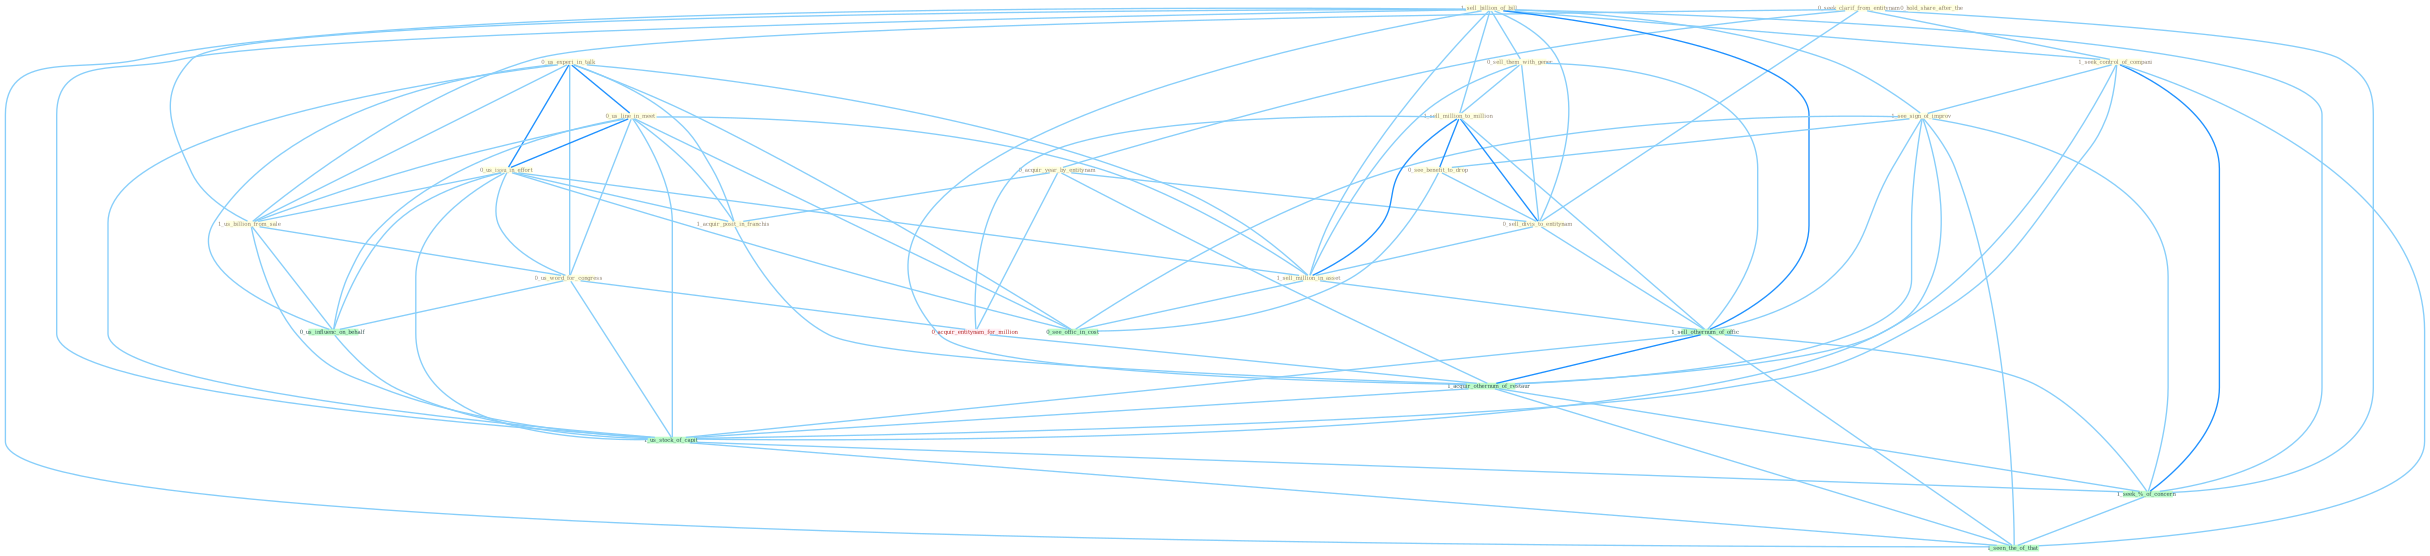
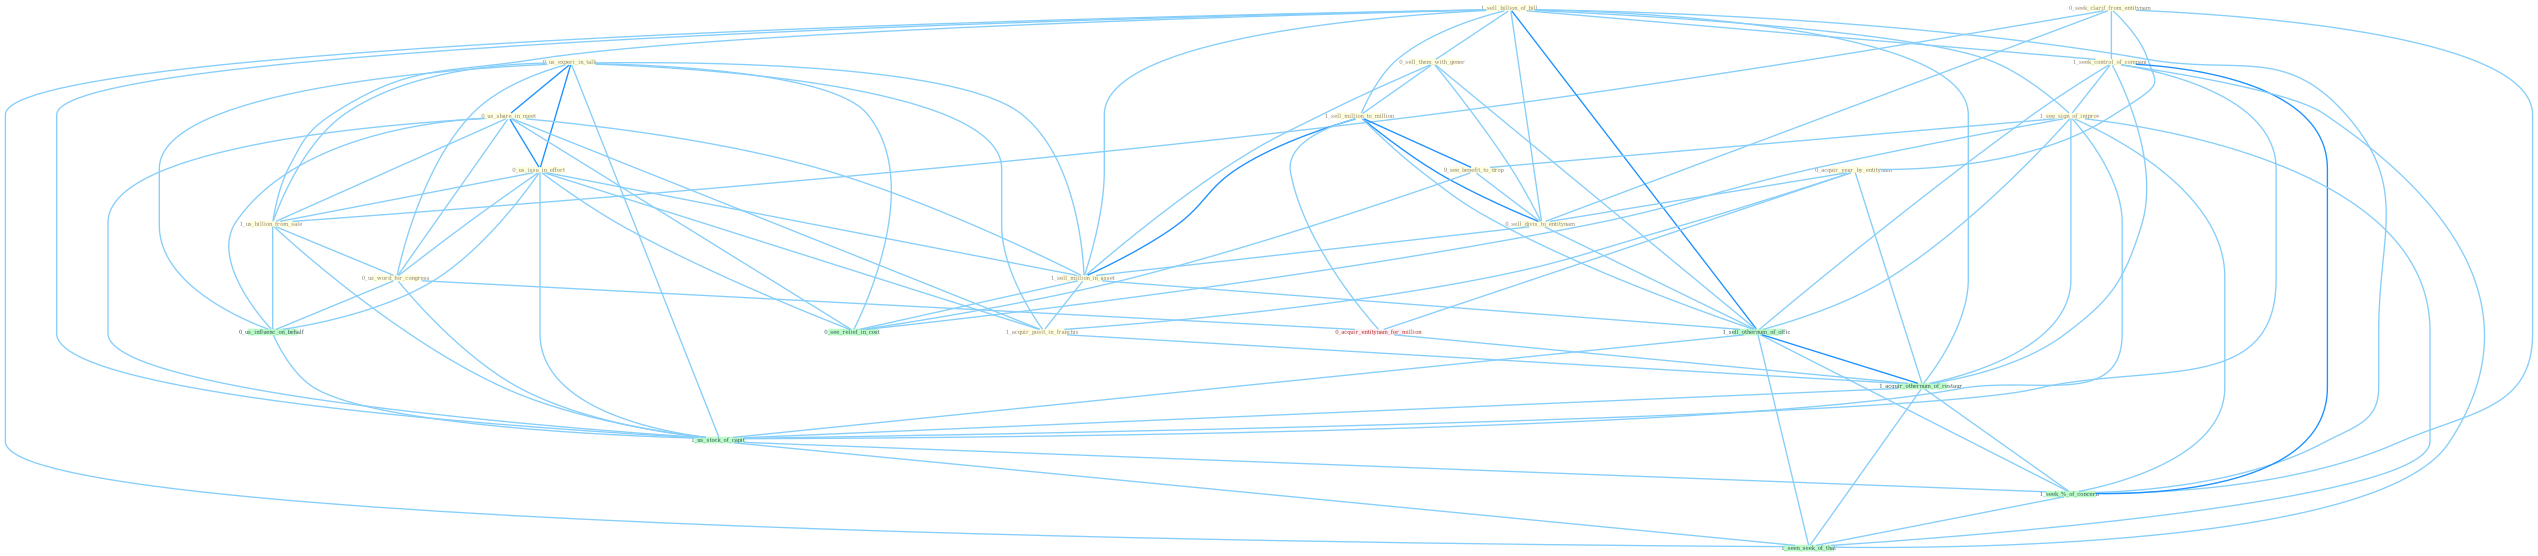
node "0_hold_share_after_the": removed
node "0_us_line_in_meet": label "0_us_line_in_meet" -> "0_us_share_in_meet"
node "0_see_benefit_to_drop": label "0_see_benefit_to_drop" -> "9_see_benefit_to_drop"
edge "1_seek_control_of_compani" -- "1_sell_othernum_of_offic": added
edge "1_sell_million_in_asset" -- "1_acquir_posit_in_franchis": added
node "0_see_offic_in_cost": label "0_see_offic_in_cost" -> "0_see_relief_in_cost"
node "1_seen_the_of_that": label "1_seen_the_of_that" -> "1_seen_seek_of_that"
